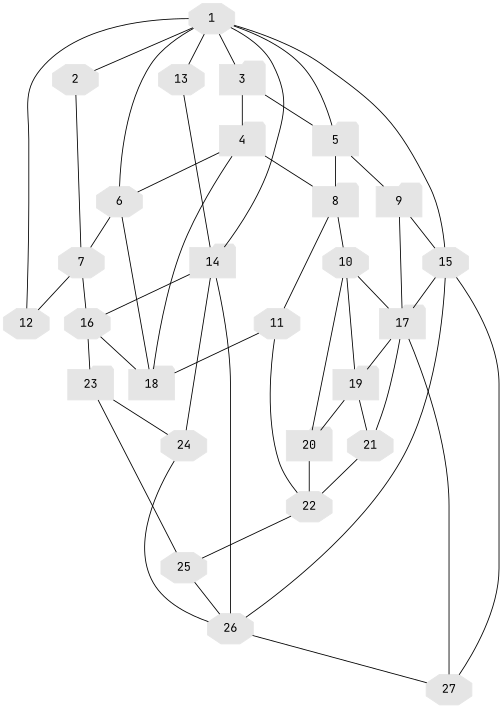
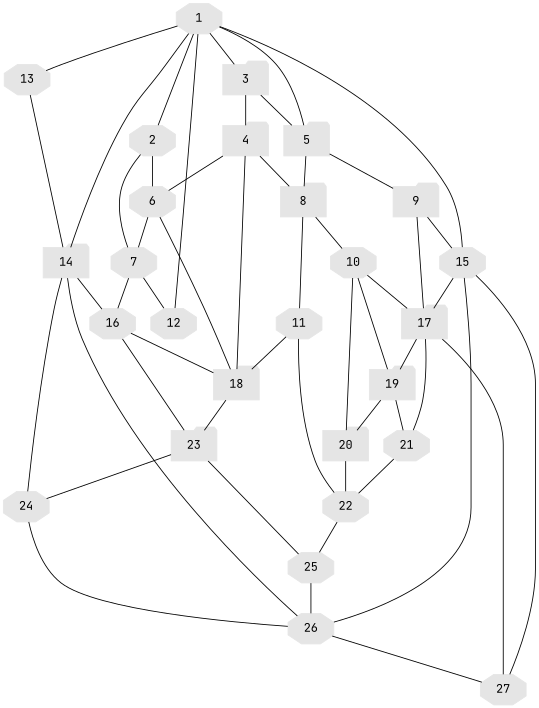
edge "1" -- "6": now "2" -- "6"
edge "18" -- "23": added
